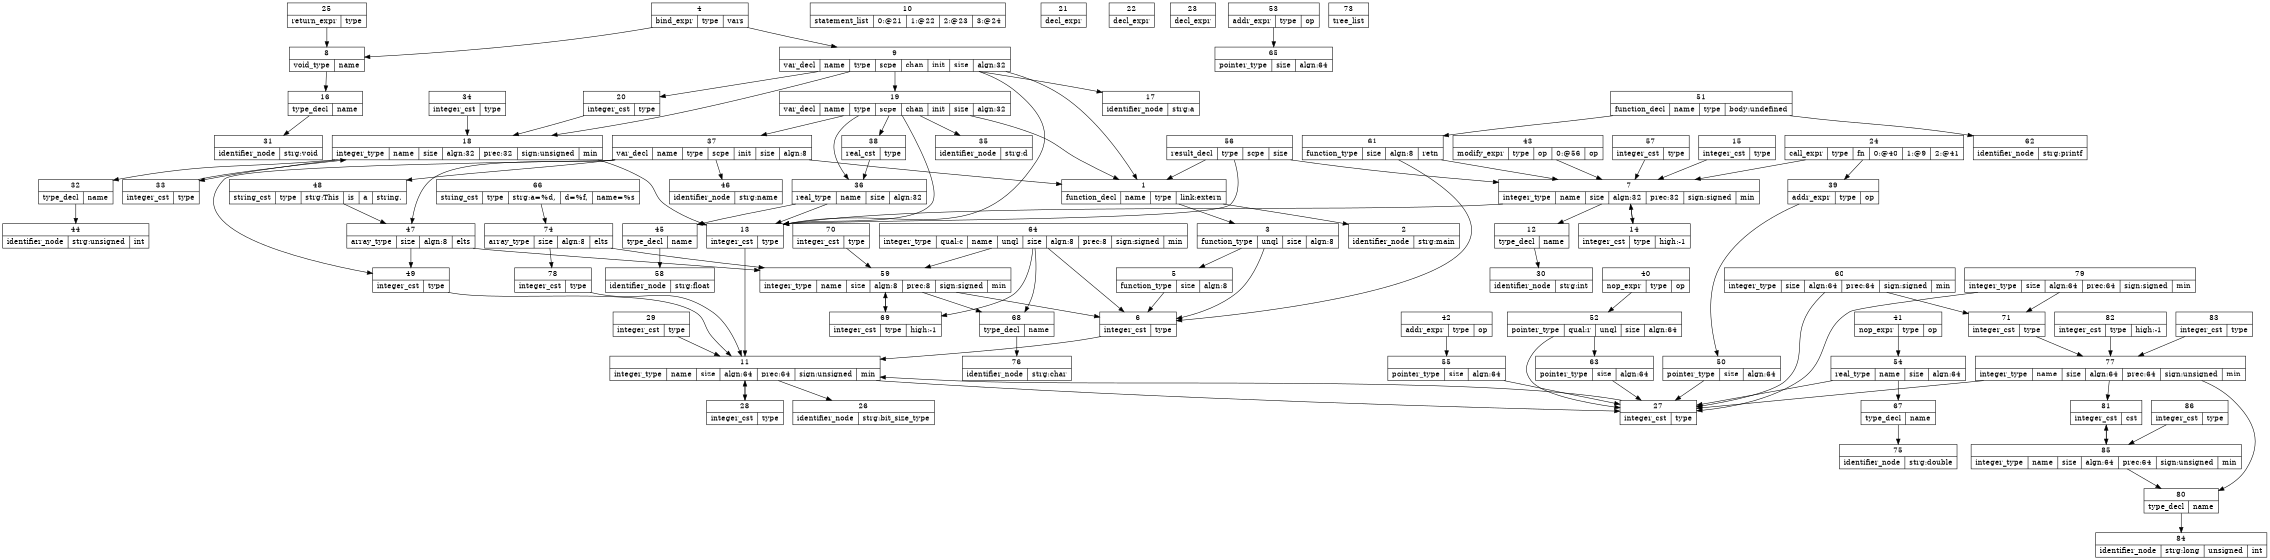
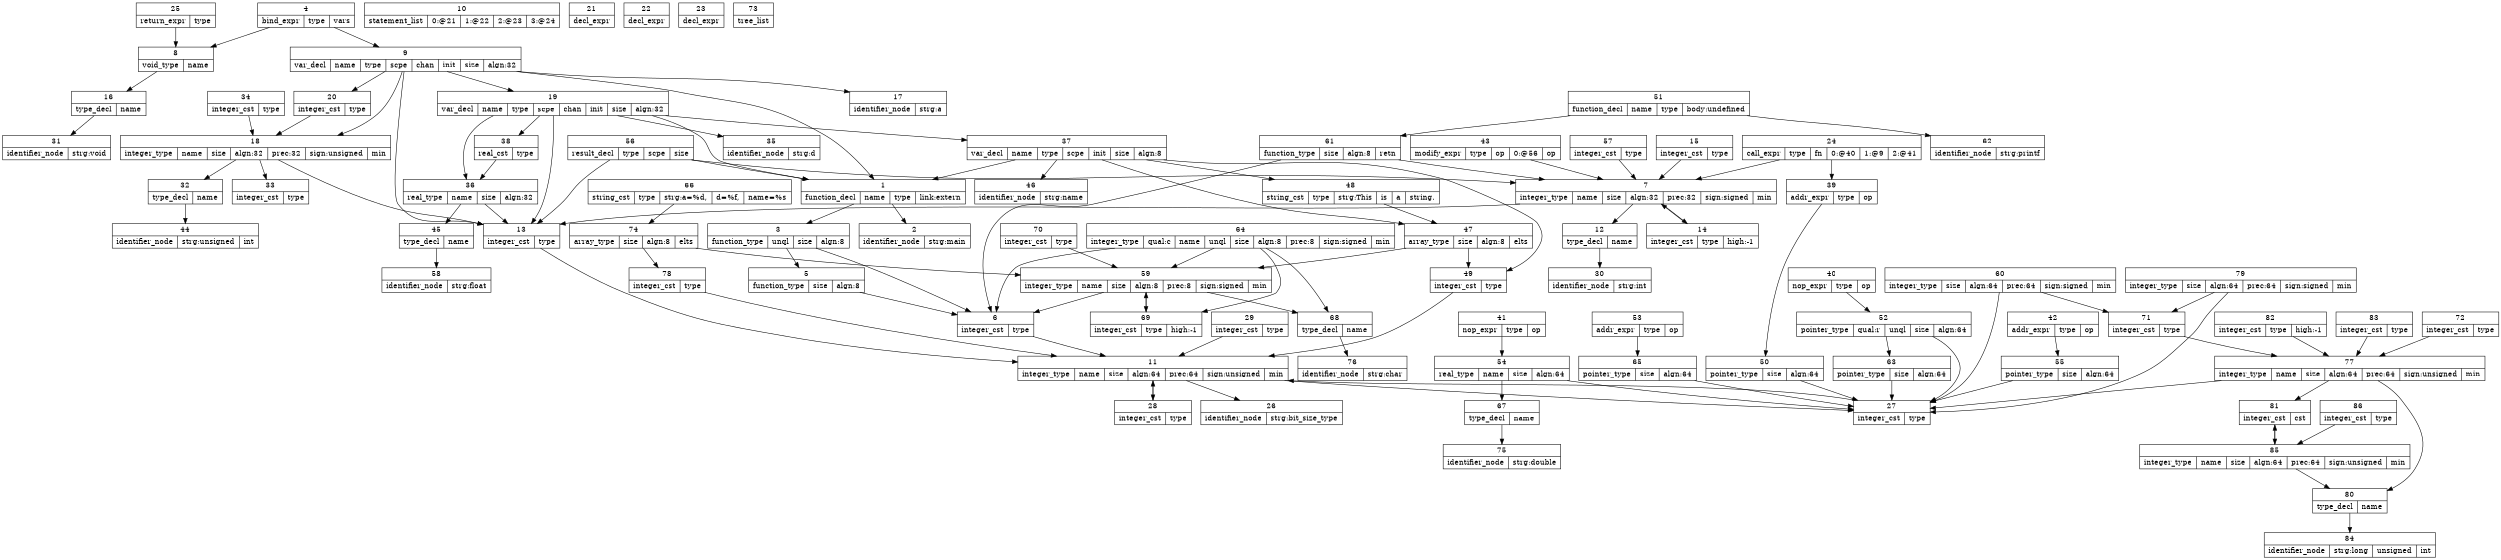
edge "33" -> "18": removed
node "72": added
edge "65" -> "27": added
